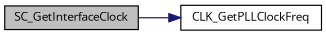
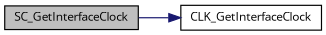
node "CLK_GetPLLClockFreq": label "CLK_GetPLLClockFreq" -> "CLK_GetInterfaceClock"
